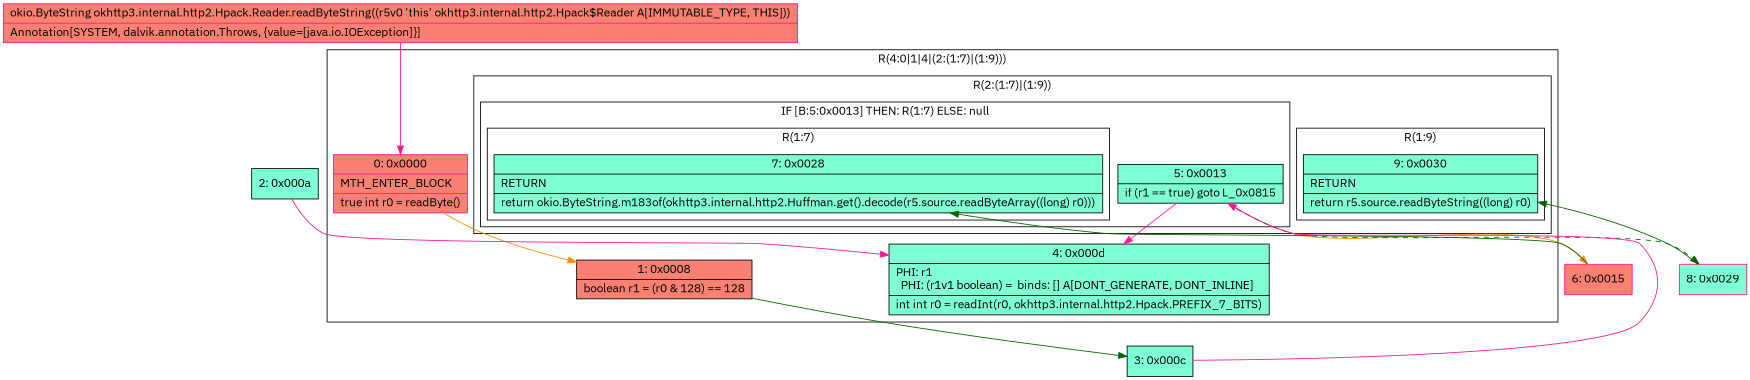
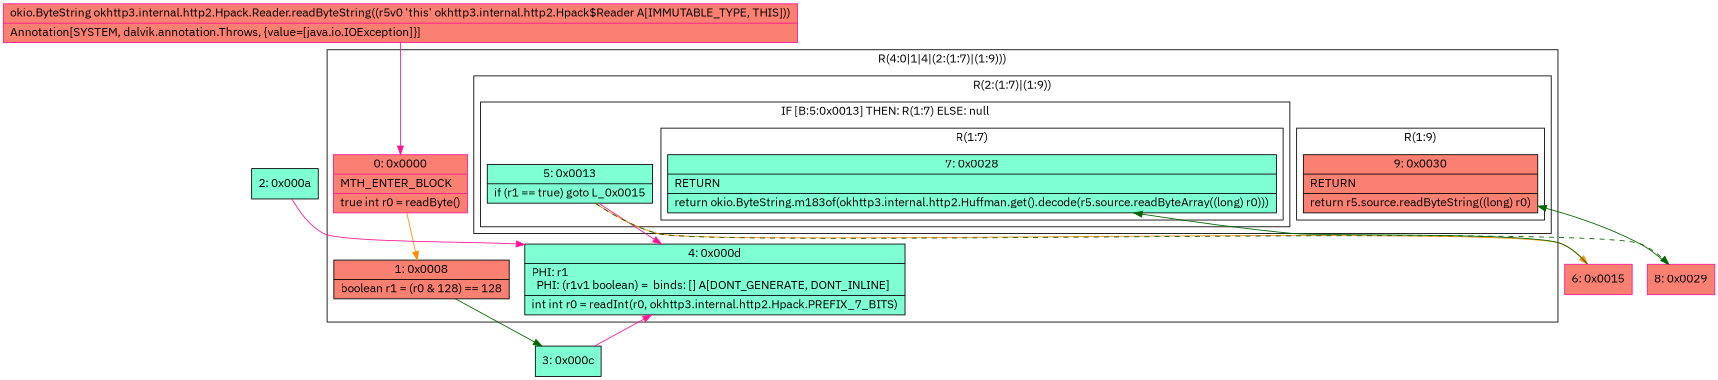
node "9: 0x0030": fillcolor aquamarine -> salmon
node "5: 0x0013": text "if (r1 == true) goto L_0x0815" -> "if (r1 == true) goto L_0x0015"
node "8: 0x0029": fillcolor aquamarine -> salmon
edge "3: 0x000c" -> "5: 0x0013": now "3: 0x000c" -> "4: 0x000d"
